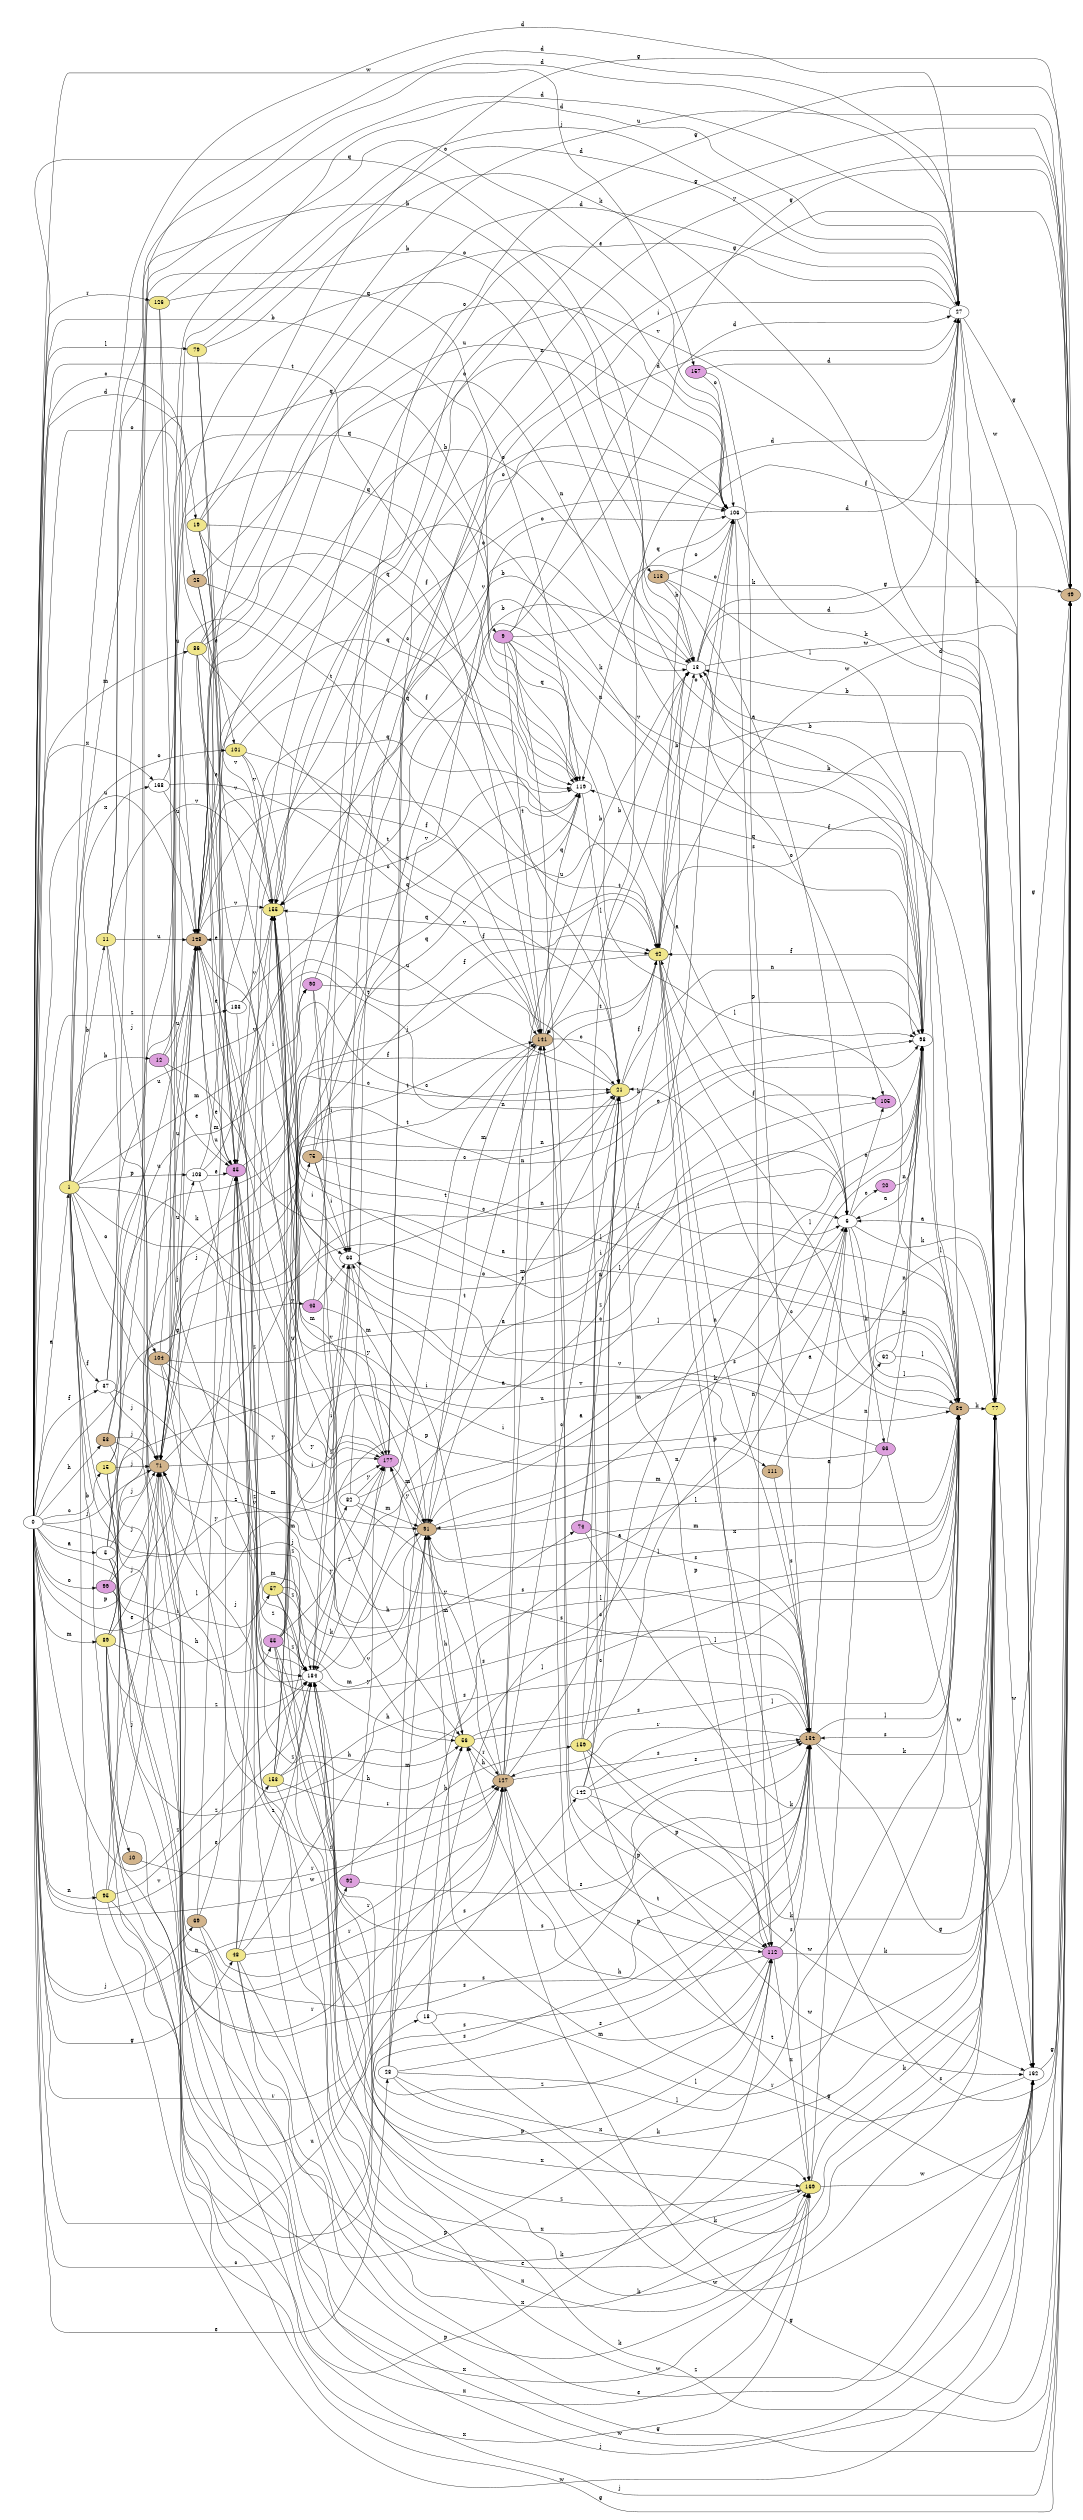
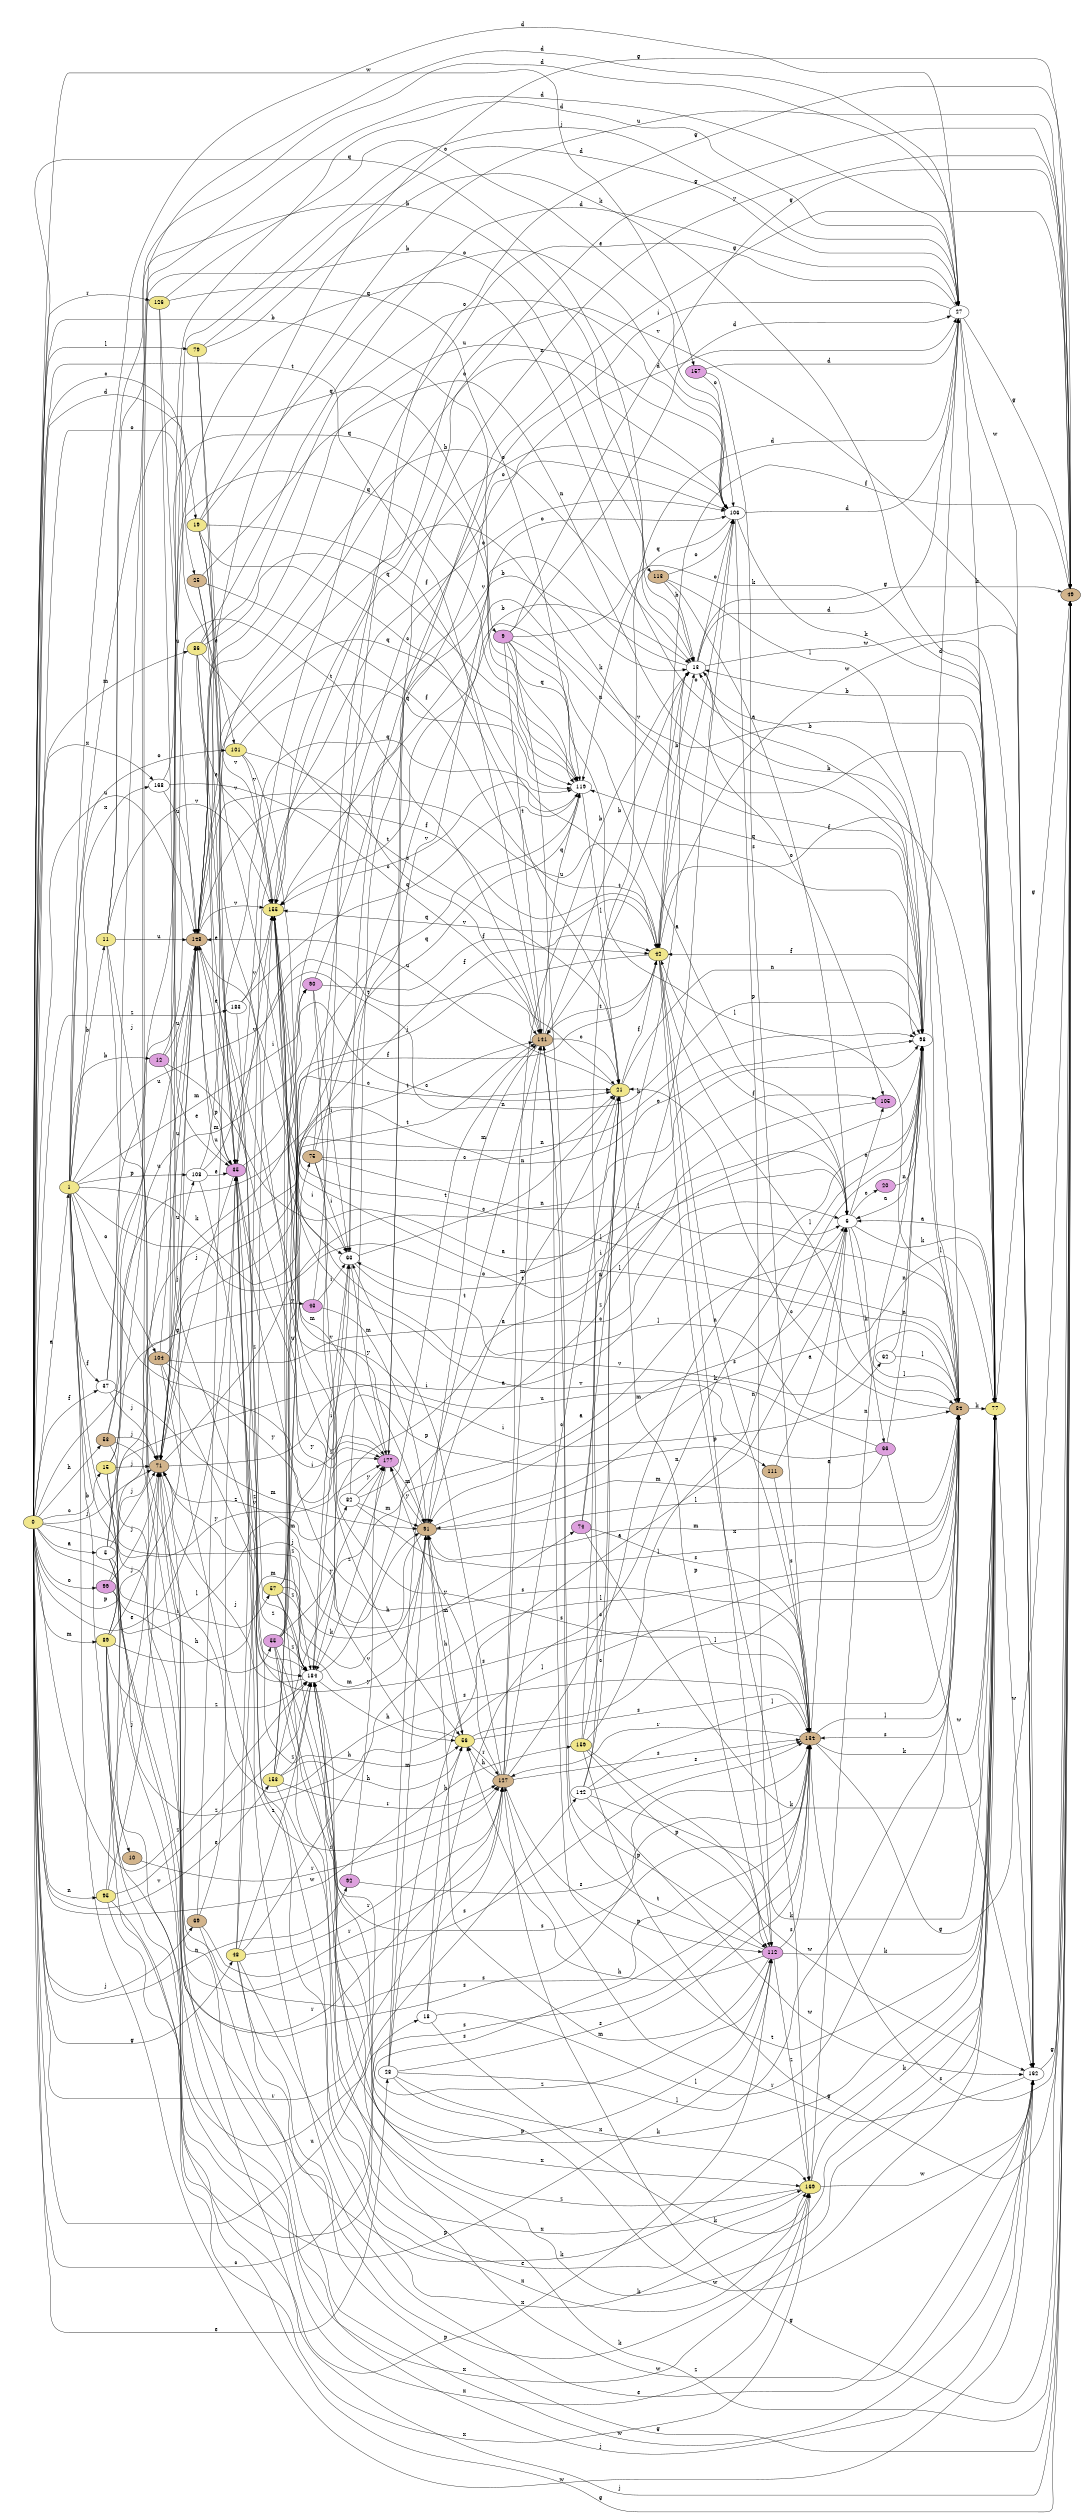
edge "148" -> "35": label "e" -> "p"
node "0": fillcolor white -> khaki
edge "112" -> "169": label "x" -> "z"
